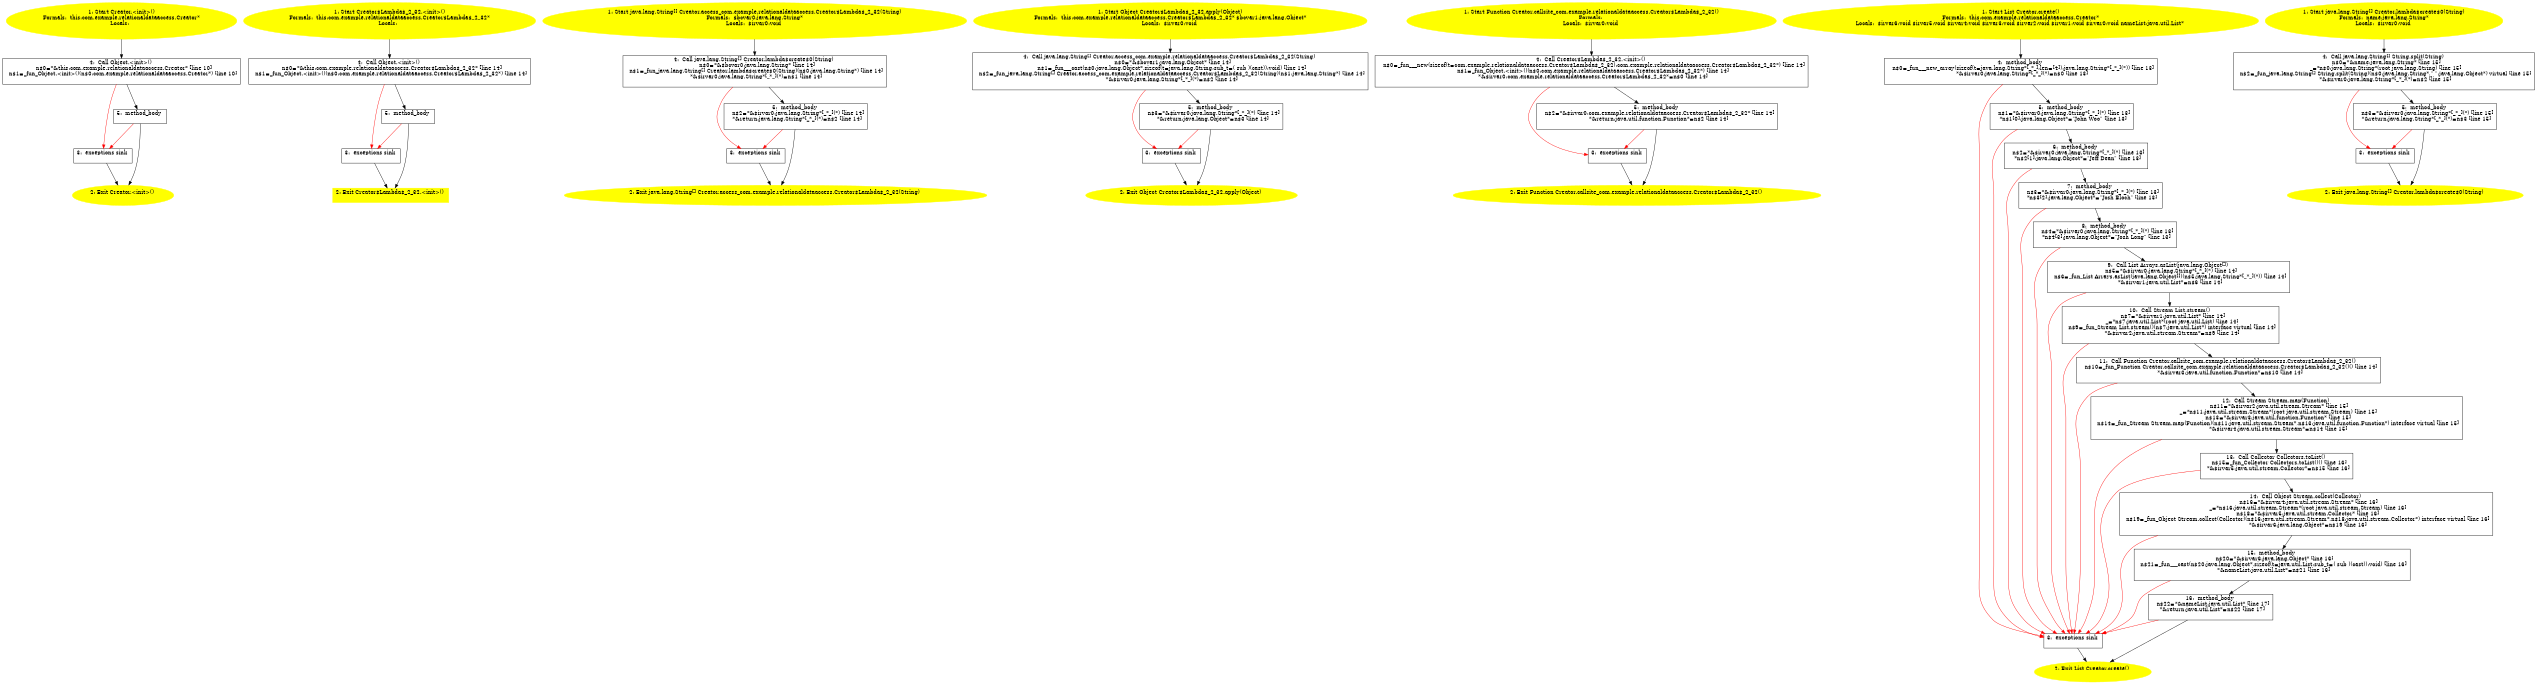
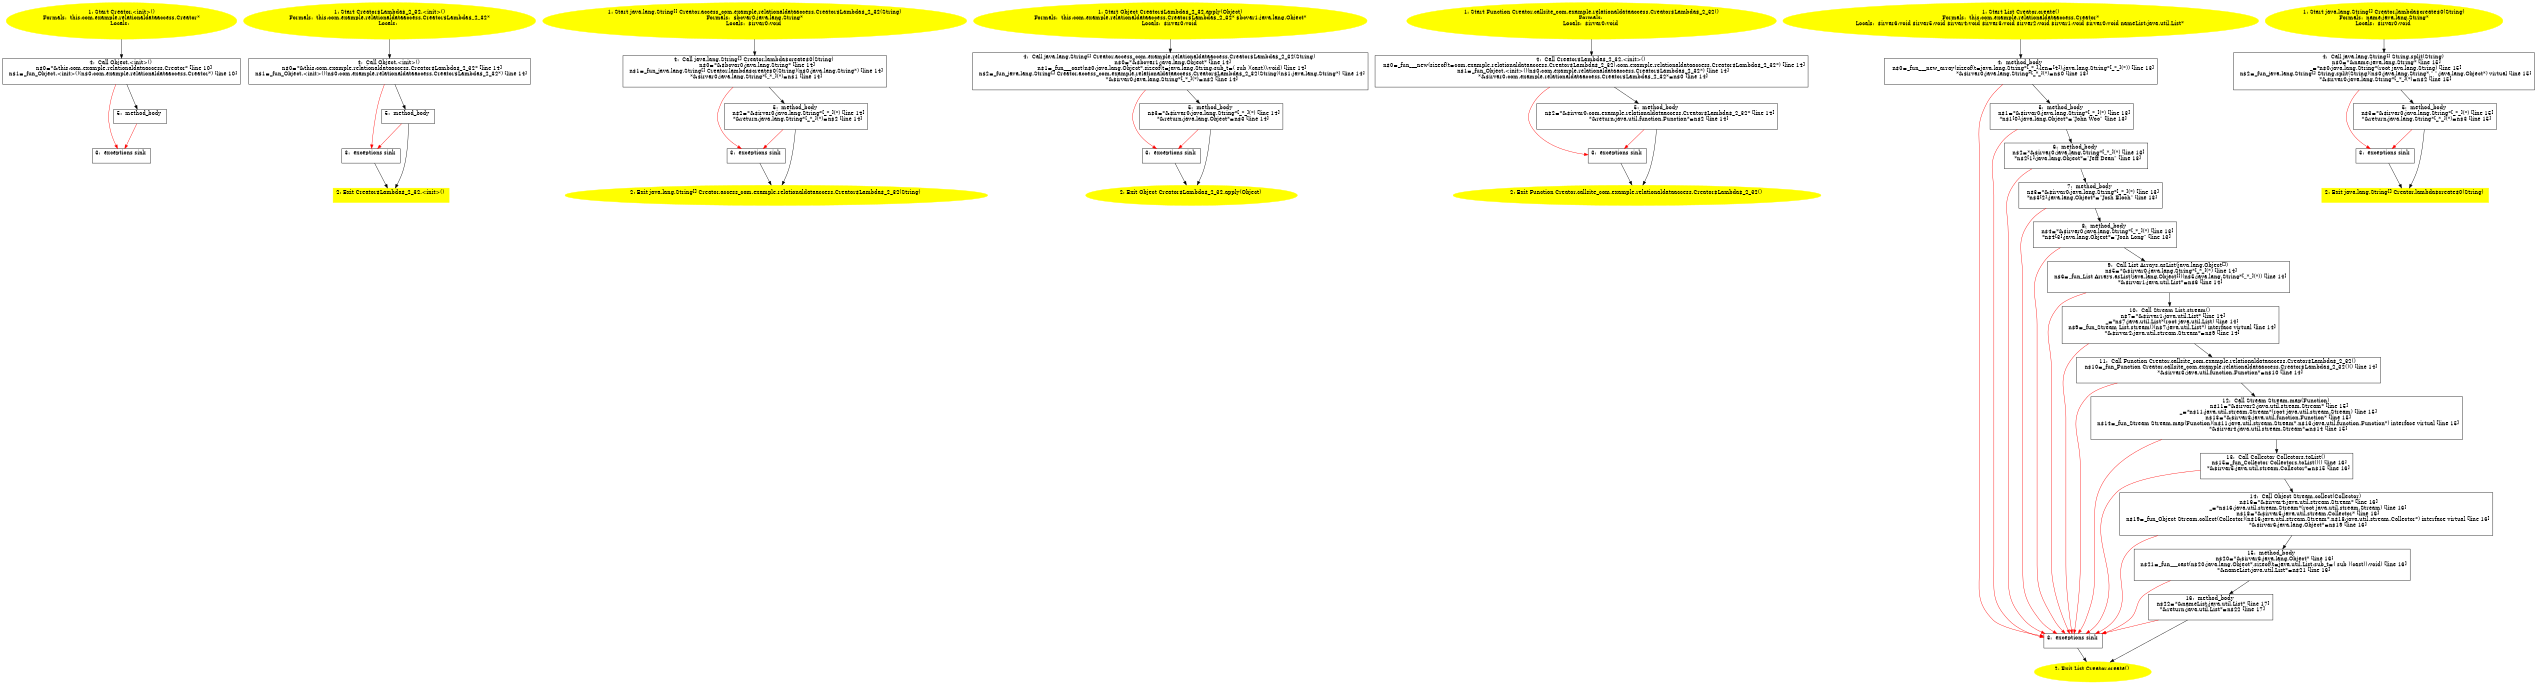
node "2: Exit Creator.<init>()": removed
node "2: Exit java.lang.String[] Creator.lambda$create$0(String)": shape ellipse -> box
